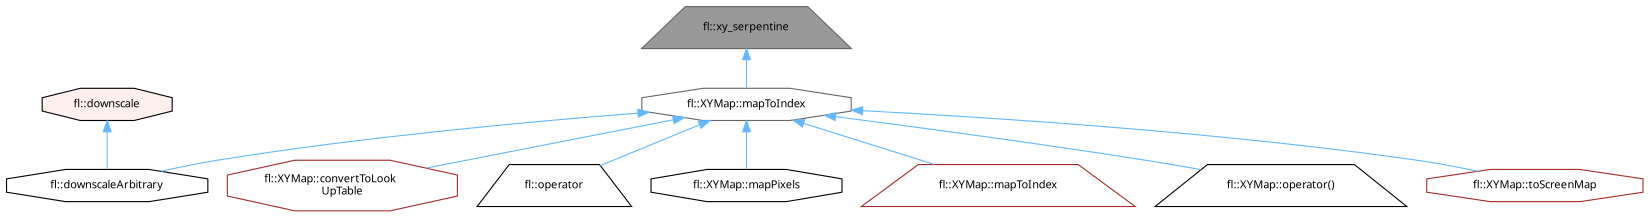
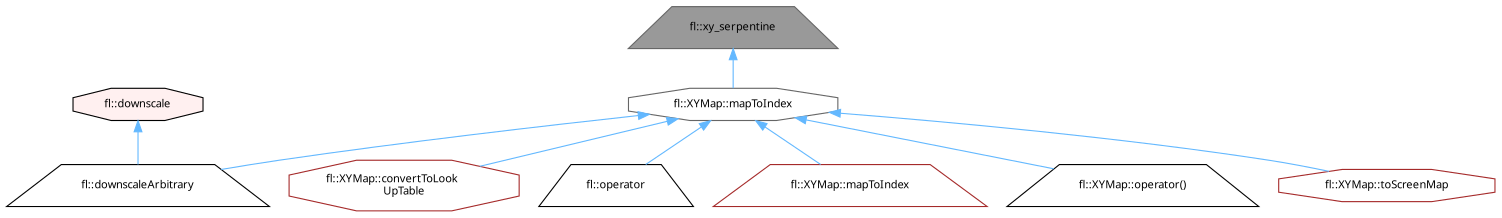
node "fl::downscaleArbitrary": shape octagon -> trapezium
node "fl::XYMap::mapPixels": removed
